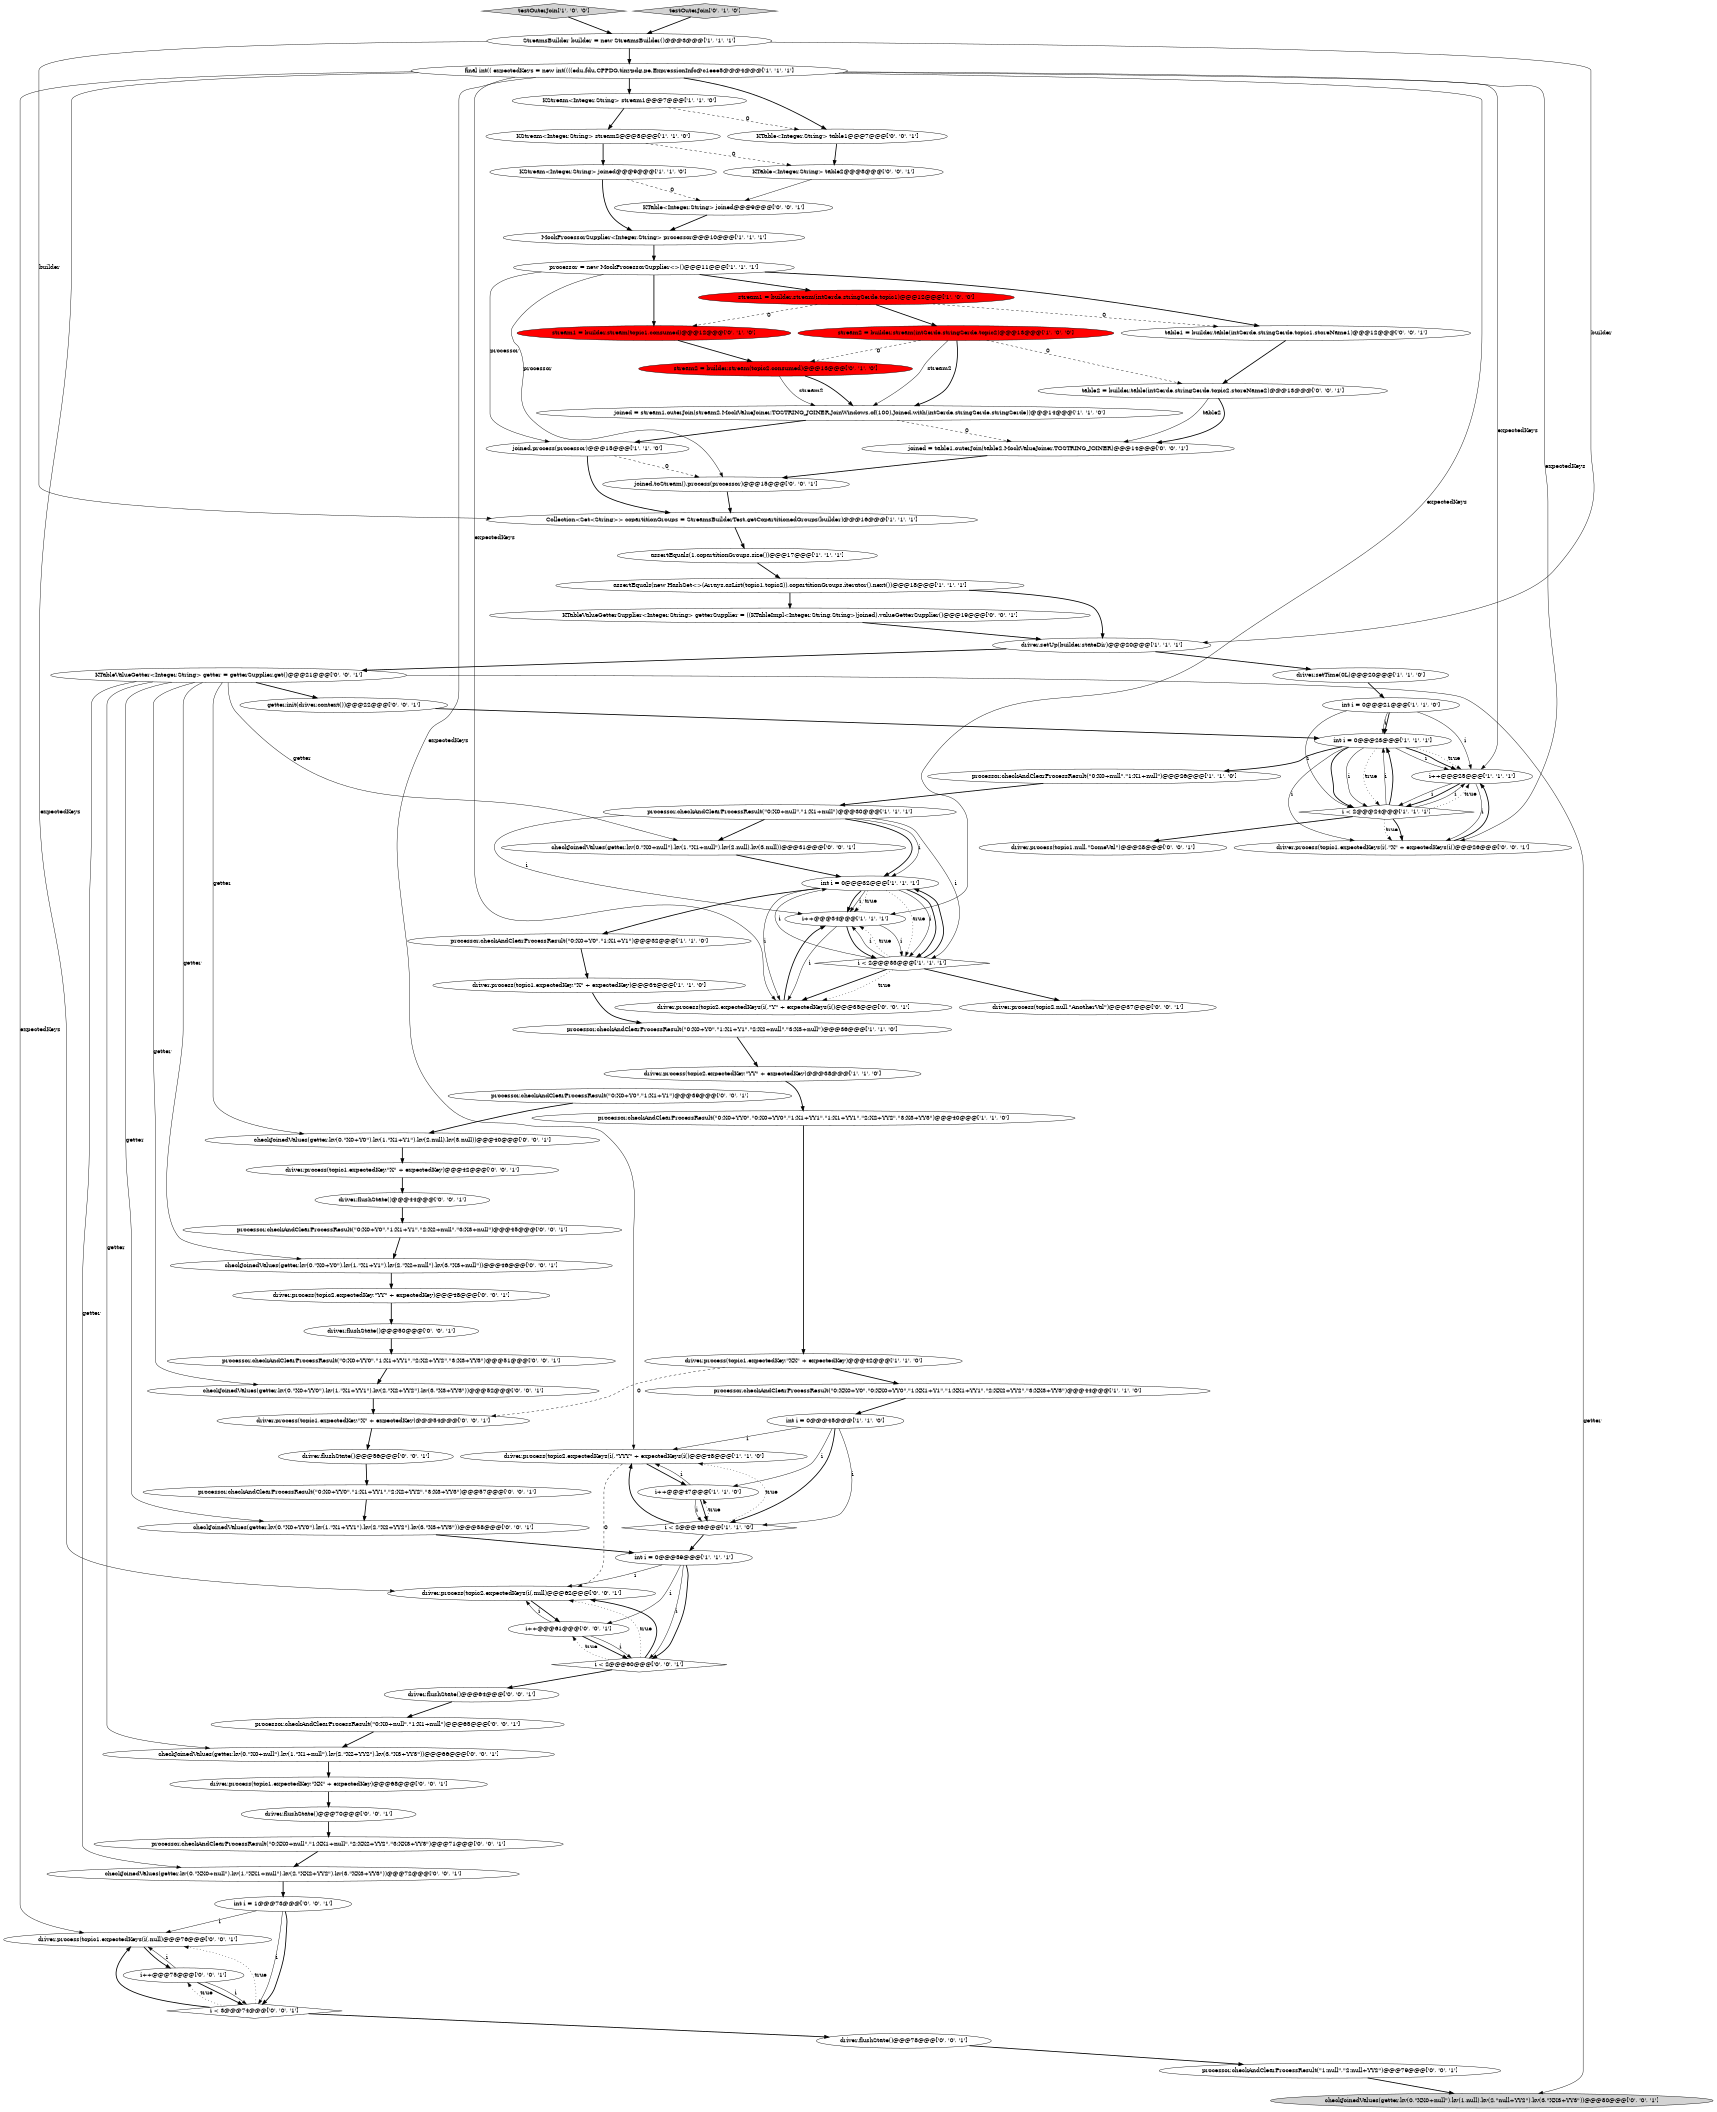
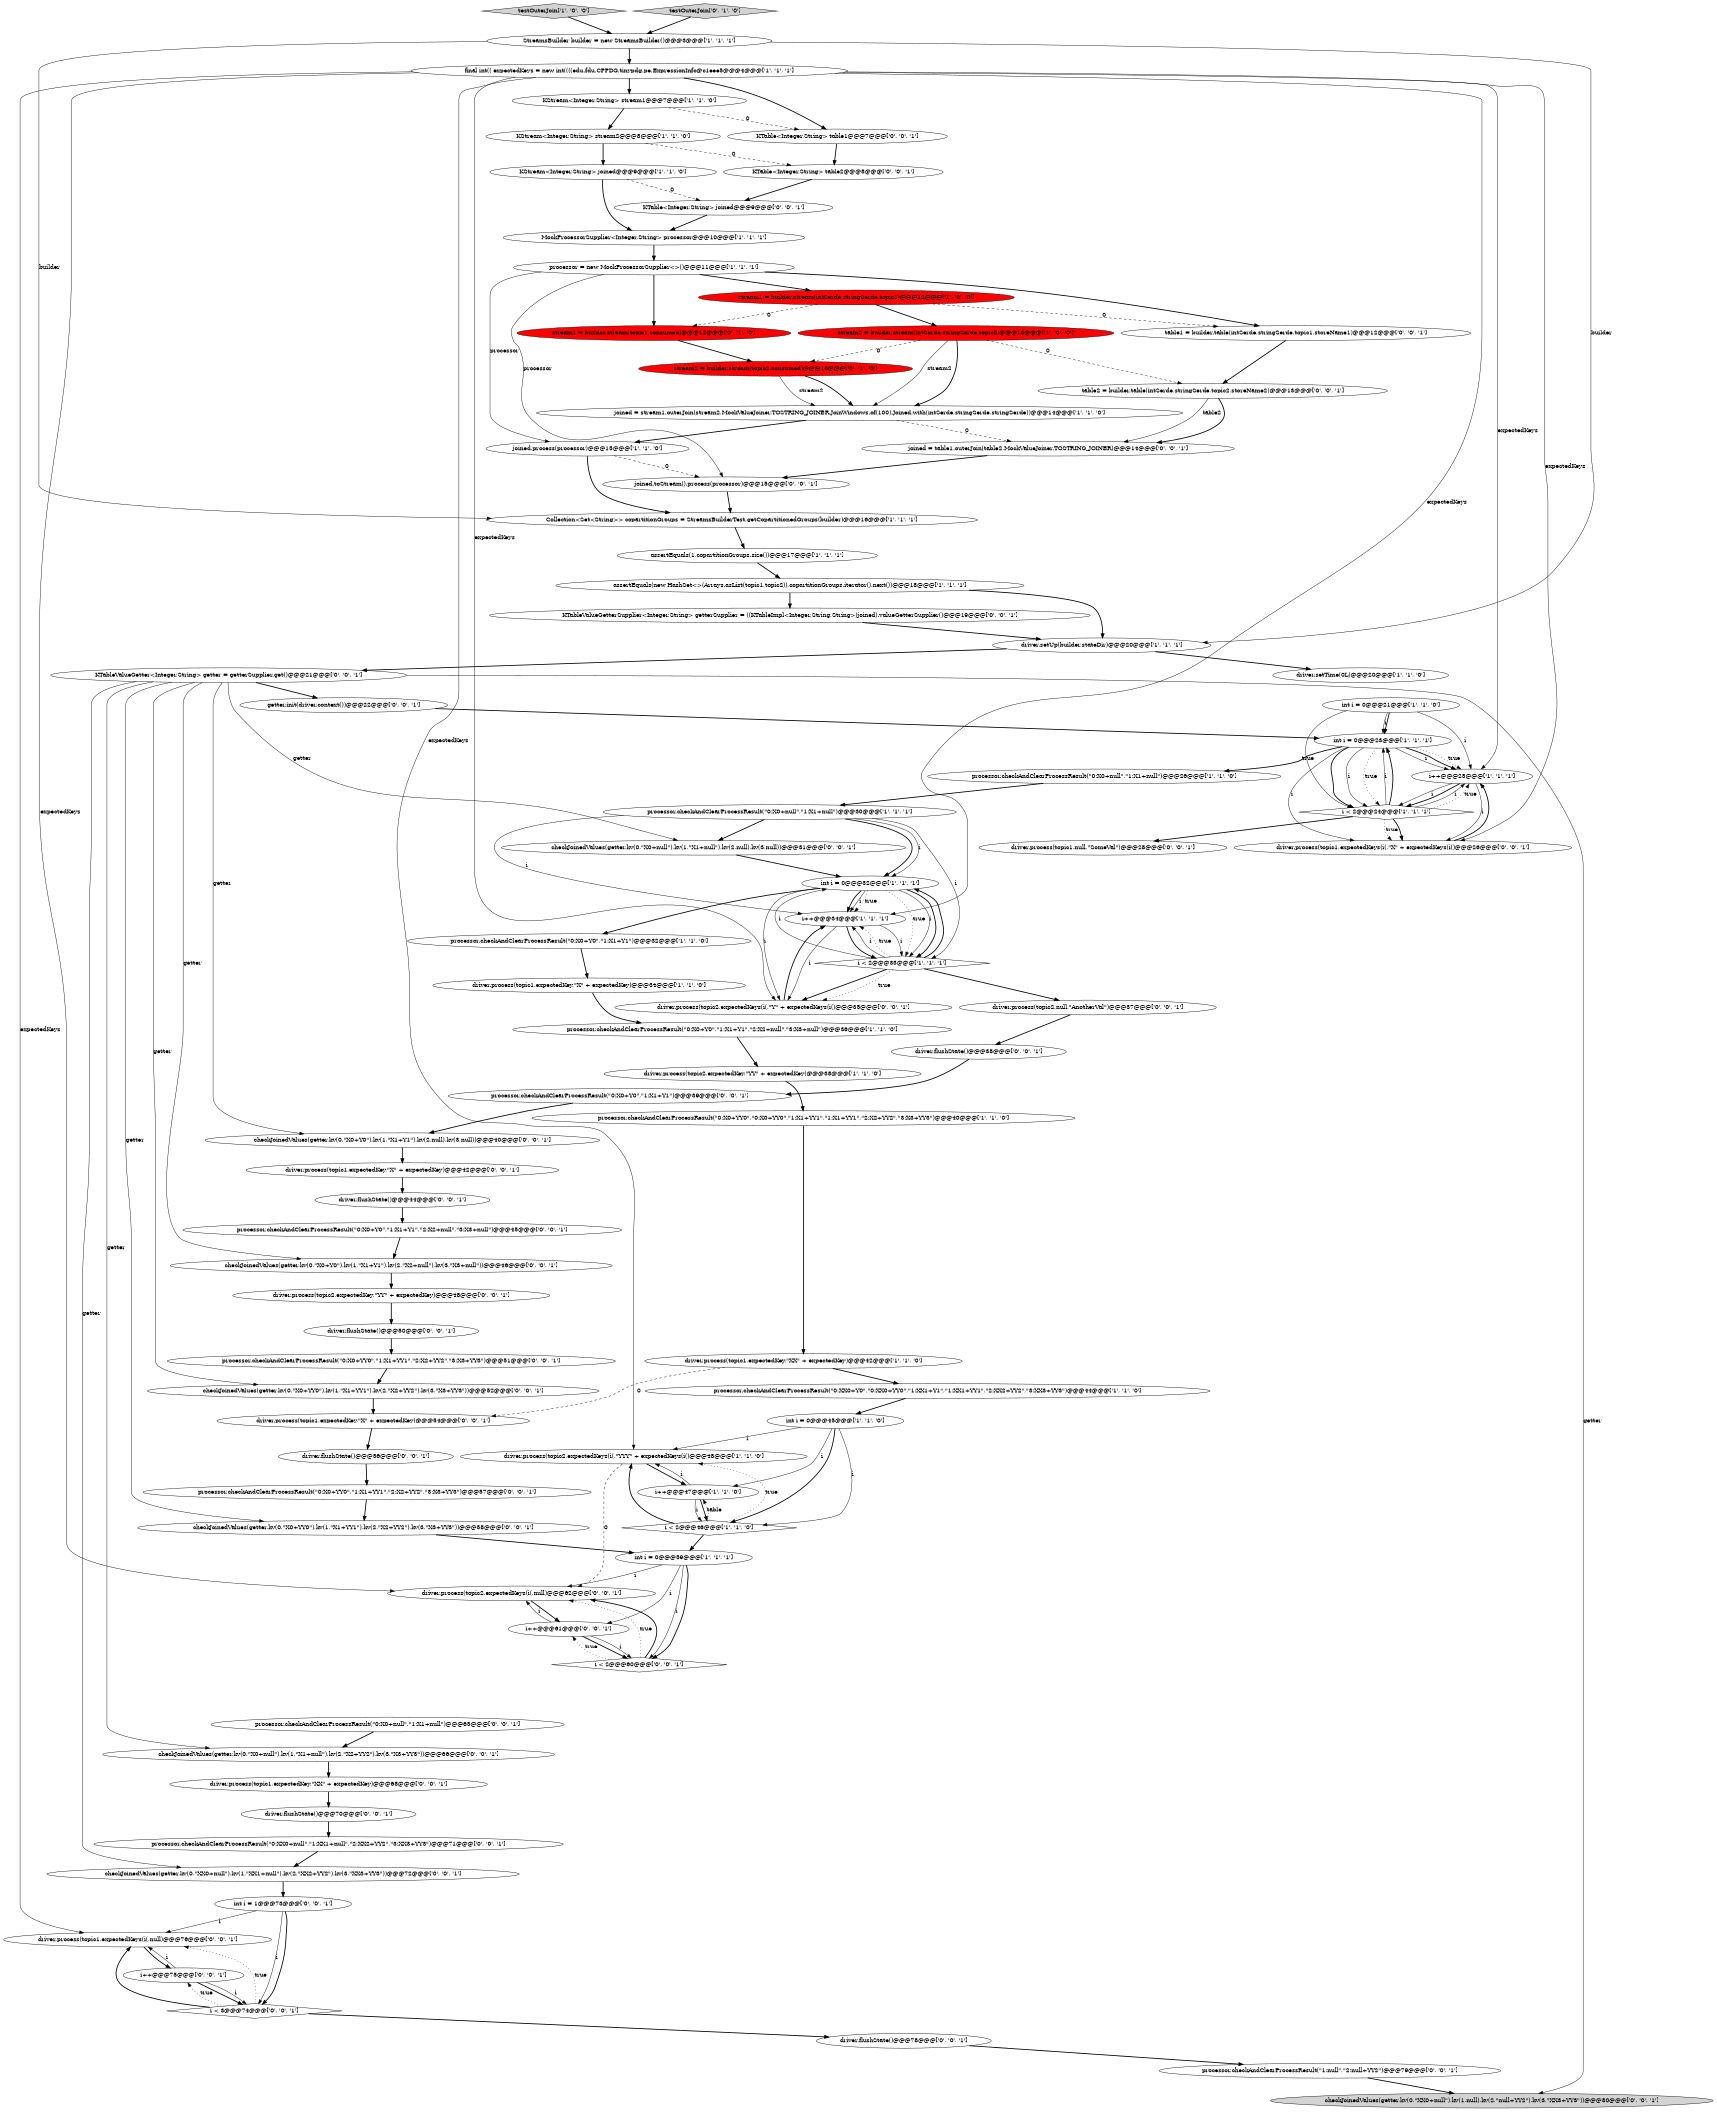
edge "KTable<Integer,String> table2@@@8@@@['0', '0', '1']" -> "KTable<Integer,String> joined@@@9@@@['0', '0', '1']": style solid -> bold
edge "driver.setTime(0L)@@@20@@@['1', '1', '0']" -> "int i = 0@@@21@@@['1', '1', '0']": removed
edge "int i = 0@@@21@@@['1', '1', '0']" -> "i < 2@@@24@@@['1', '1', '1']": label "i" -> "true"
node "driver.flushState()@@@38@@@['0', '0', '1']": added
edge "i < 2@@@46@@@['1', '1', '0']" -> "i++@@@47@@@['1', '1', '0']": label "true" -> "table"
node "driver.flushState()@@@64@@@['0', '0', '1']": removed
